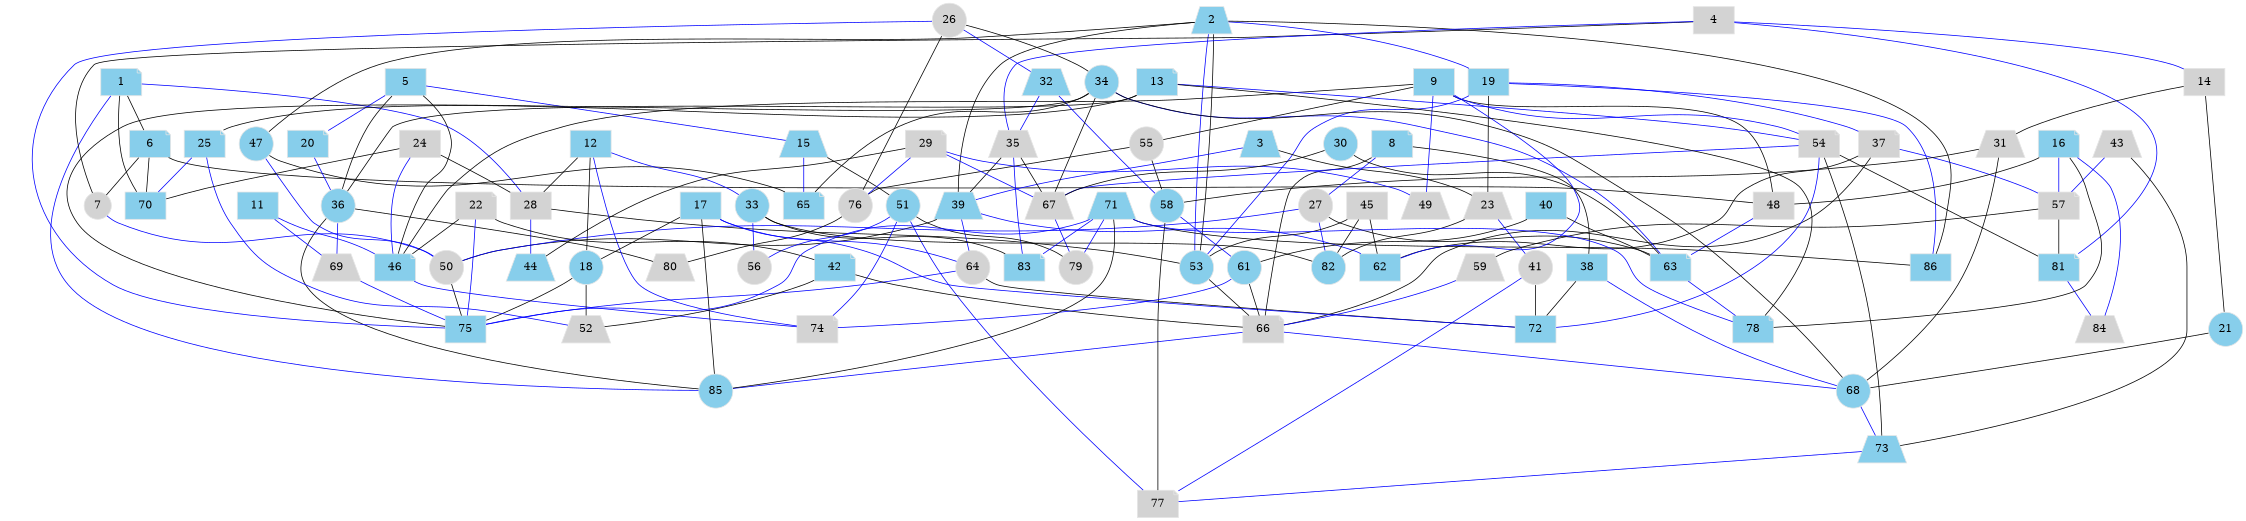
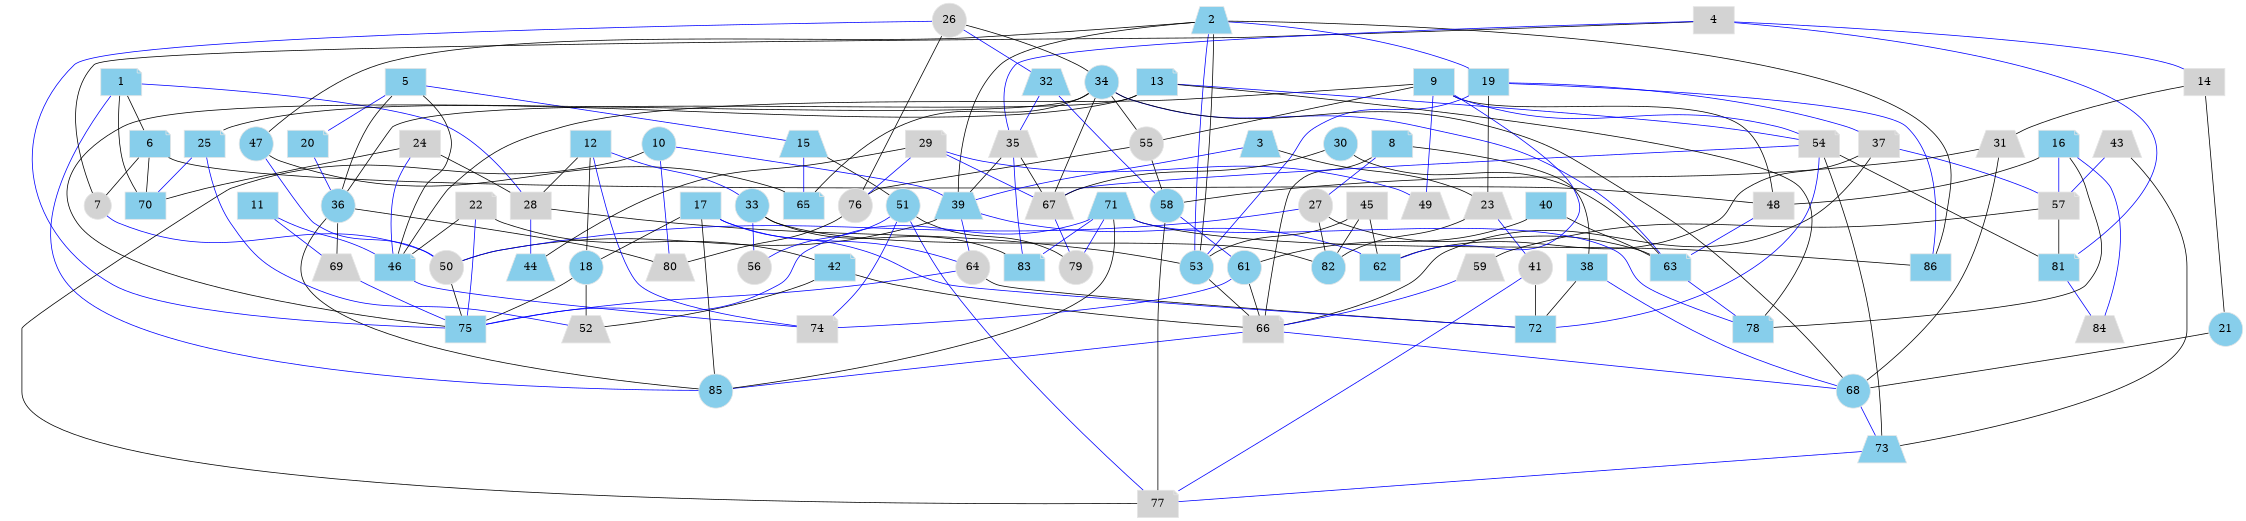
edge "34" -- "55": added
node "10": added
edge "27" -- "82": color blue -> black
edge "36" -- "69": color blue -> black
